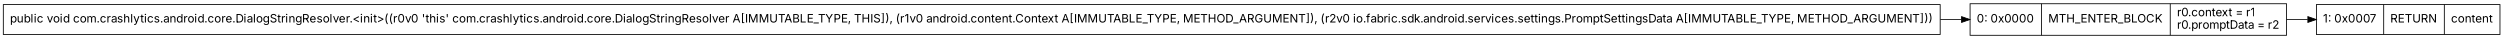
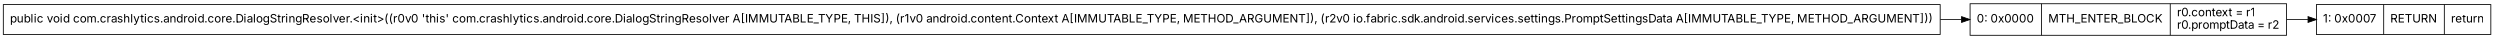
node "1: 0x0007": text "content" -> "return"
